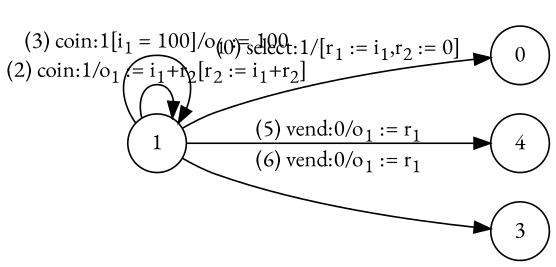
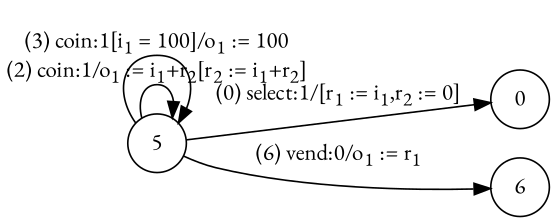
node "1": label "1" -> "5"
node "4": removed
node "3": label "3" -> "6"
